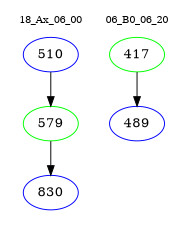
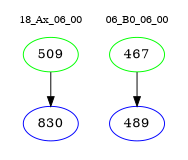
cluster "06_B0_06_20": label "06_B0_06_20" -> "06_B0_06_00"
node "510": removed
node "417": label "417" -> "467"
node "579": label "579" -> "509"
